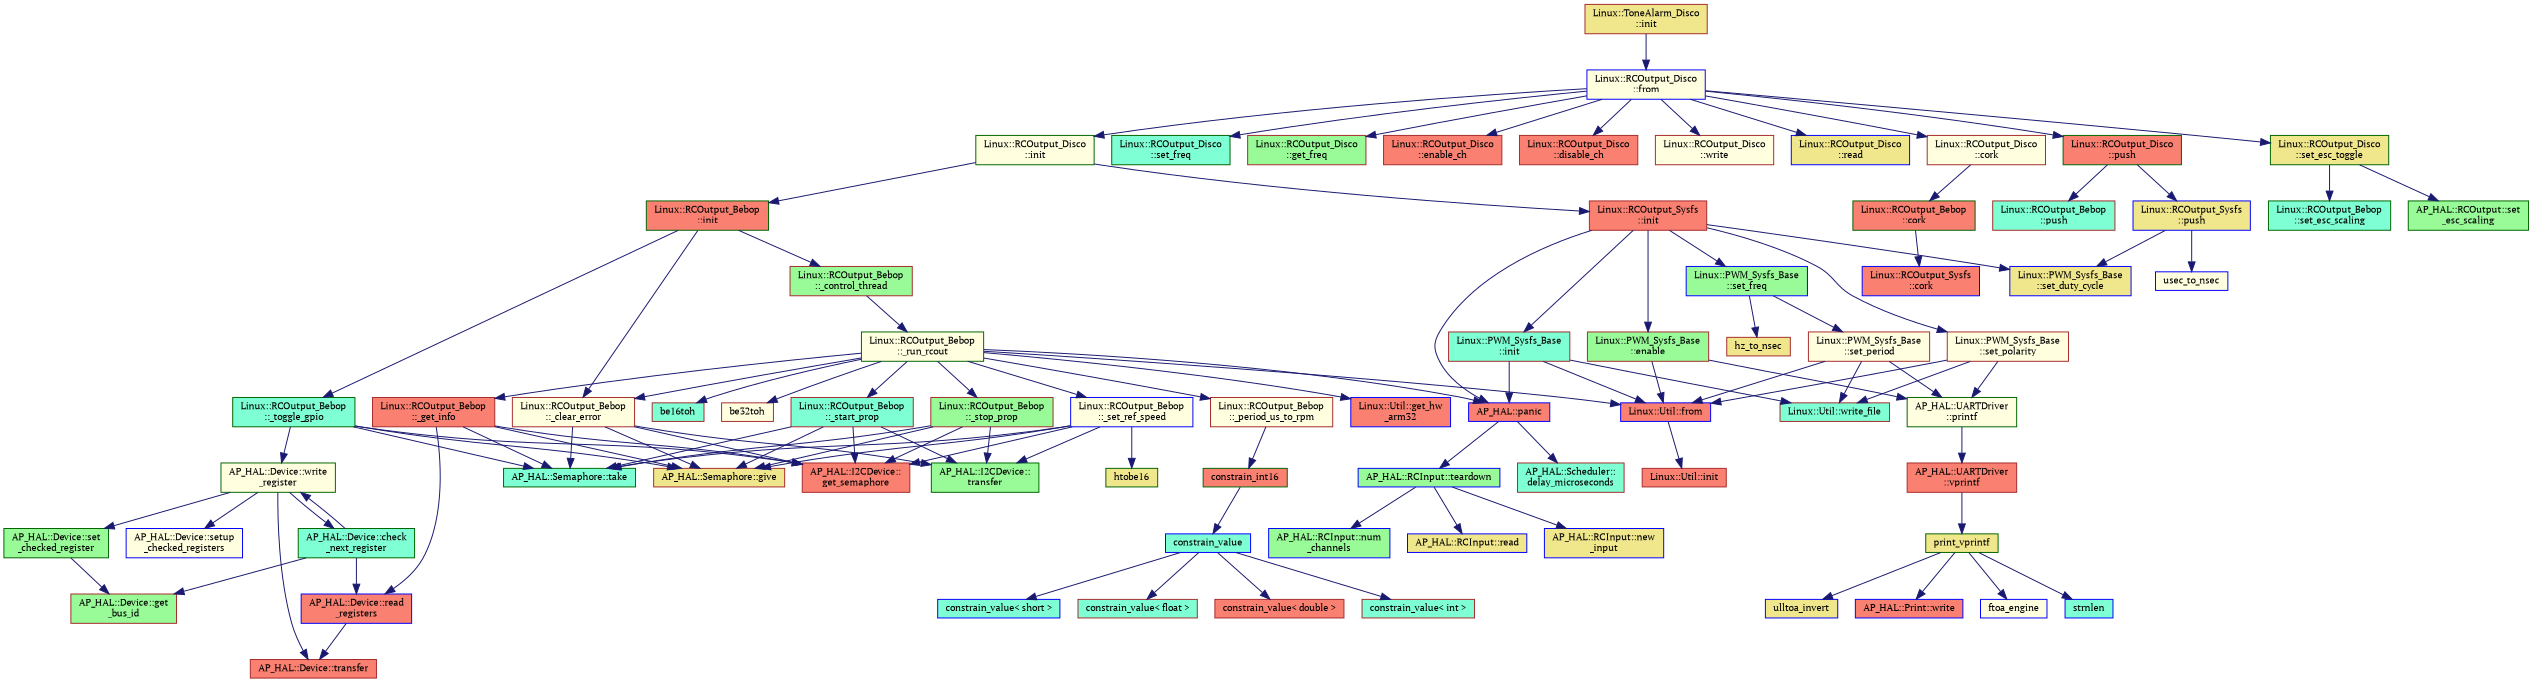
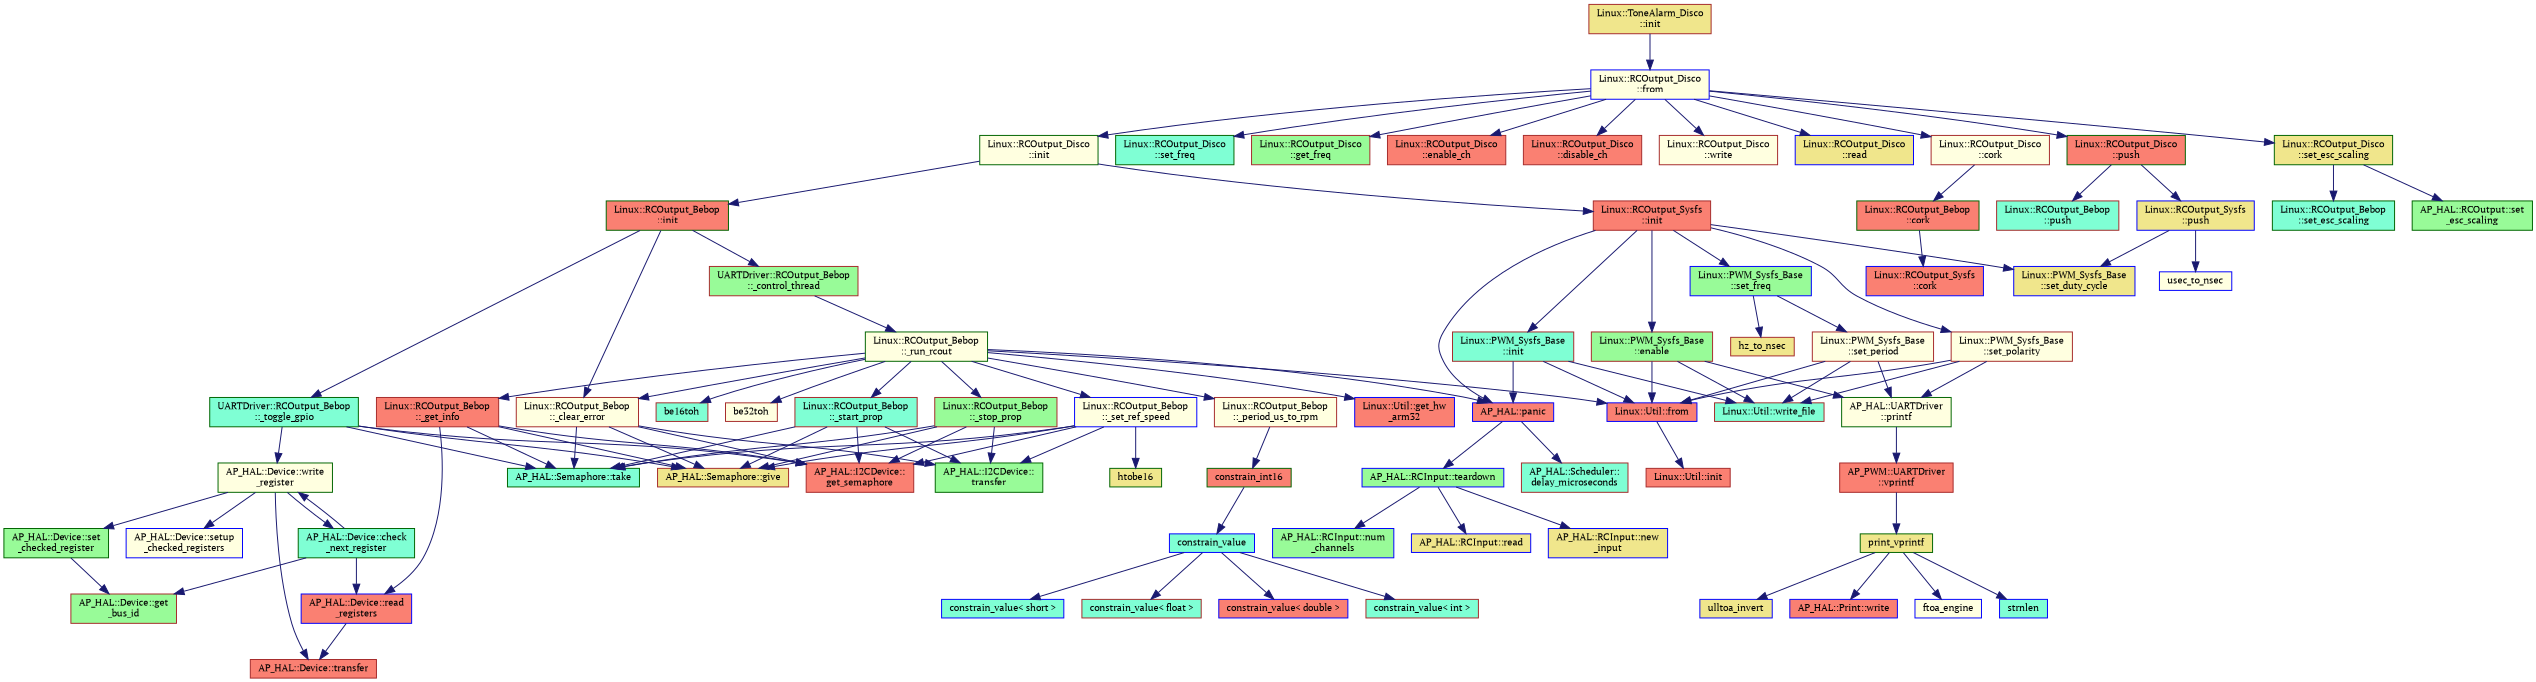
node "Linux::RCOutput_Disco ::set_esc_toggle": label "Linux::RCOutput_Disco ::set_esc_toggle" -> "Linux::RCOutput_Disco ::set_esc_scaling"
node "Linux::RCOutput_Bebop ::_control_thread": label "Linux::RCOutput_Bebop ::_control_thread" -> "UARTDriver::RCOutput_Bebop ::_control_thread"
edge "Linux::PWM_Sysfs_Base ::enable" -> "Linux::Util::write_file": added
node "Linux::RCOutput_Bebop ::_toggle_gpio": label "Linux::RCOutput_Bebop ::_toggle_gpio" -> "UARTDriver::RCOutput_Bebop ::_toggle_gpio"
node "AP_HAL::UARTDriver ::vprintf": label "AP_HAL::UARTDriver ::vprintf" -> "AP_PWM::UARTDriver ::vprintf"
node "constrain_value< double >": color brown -> blue
